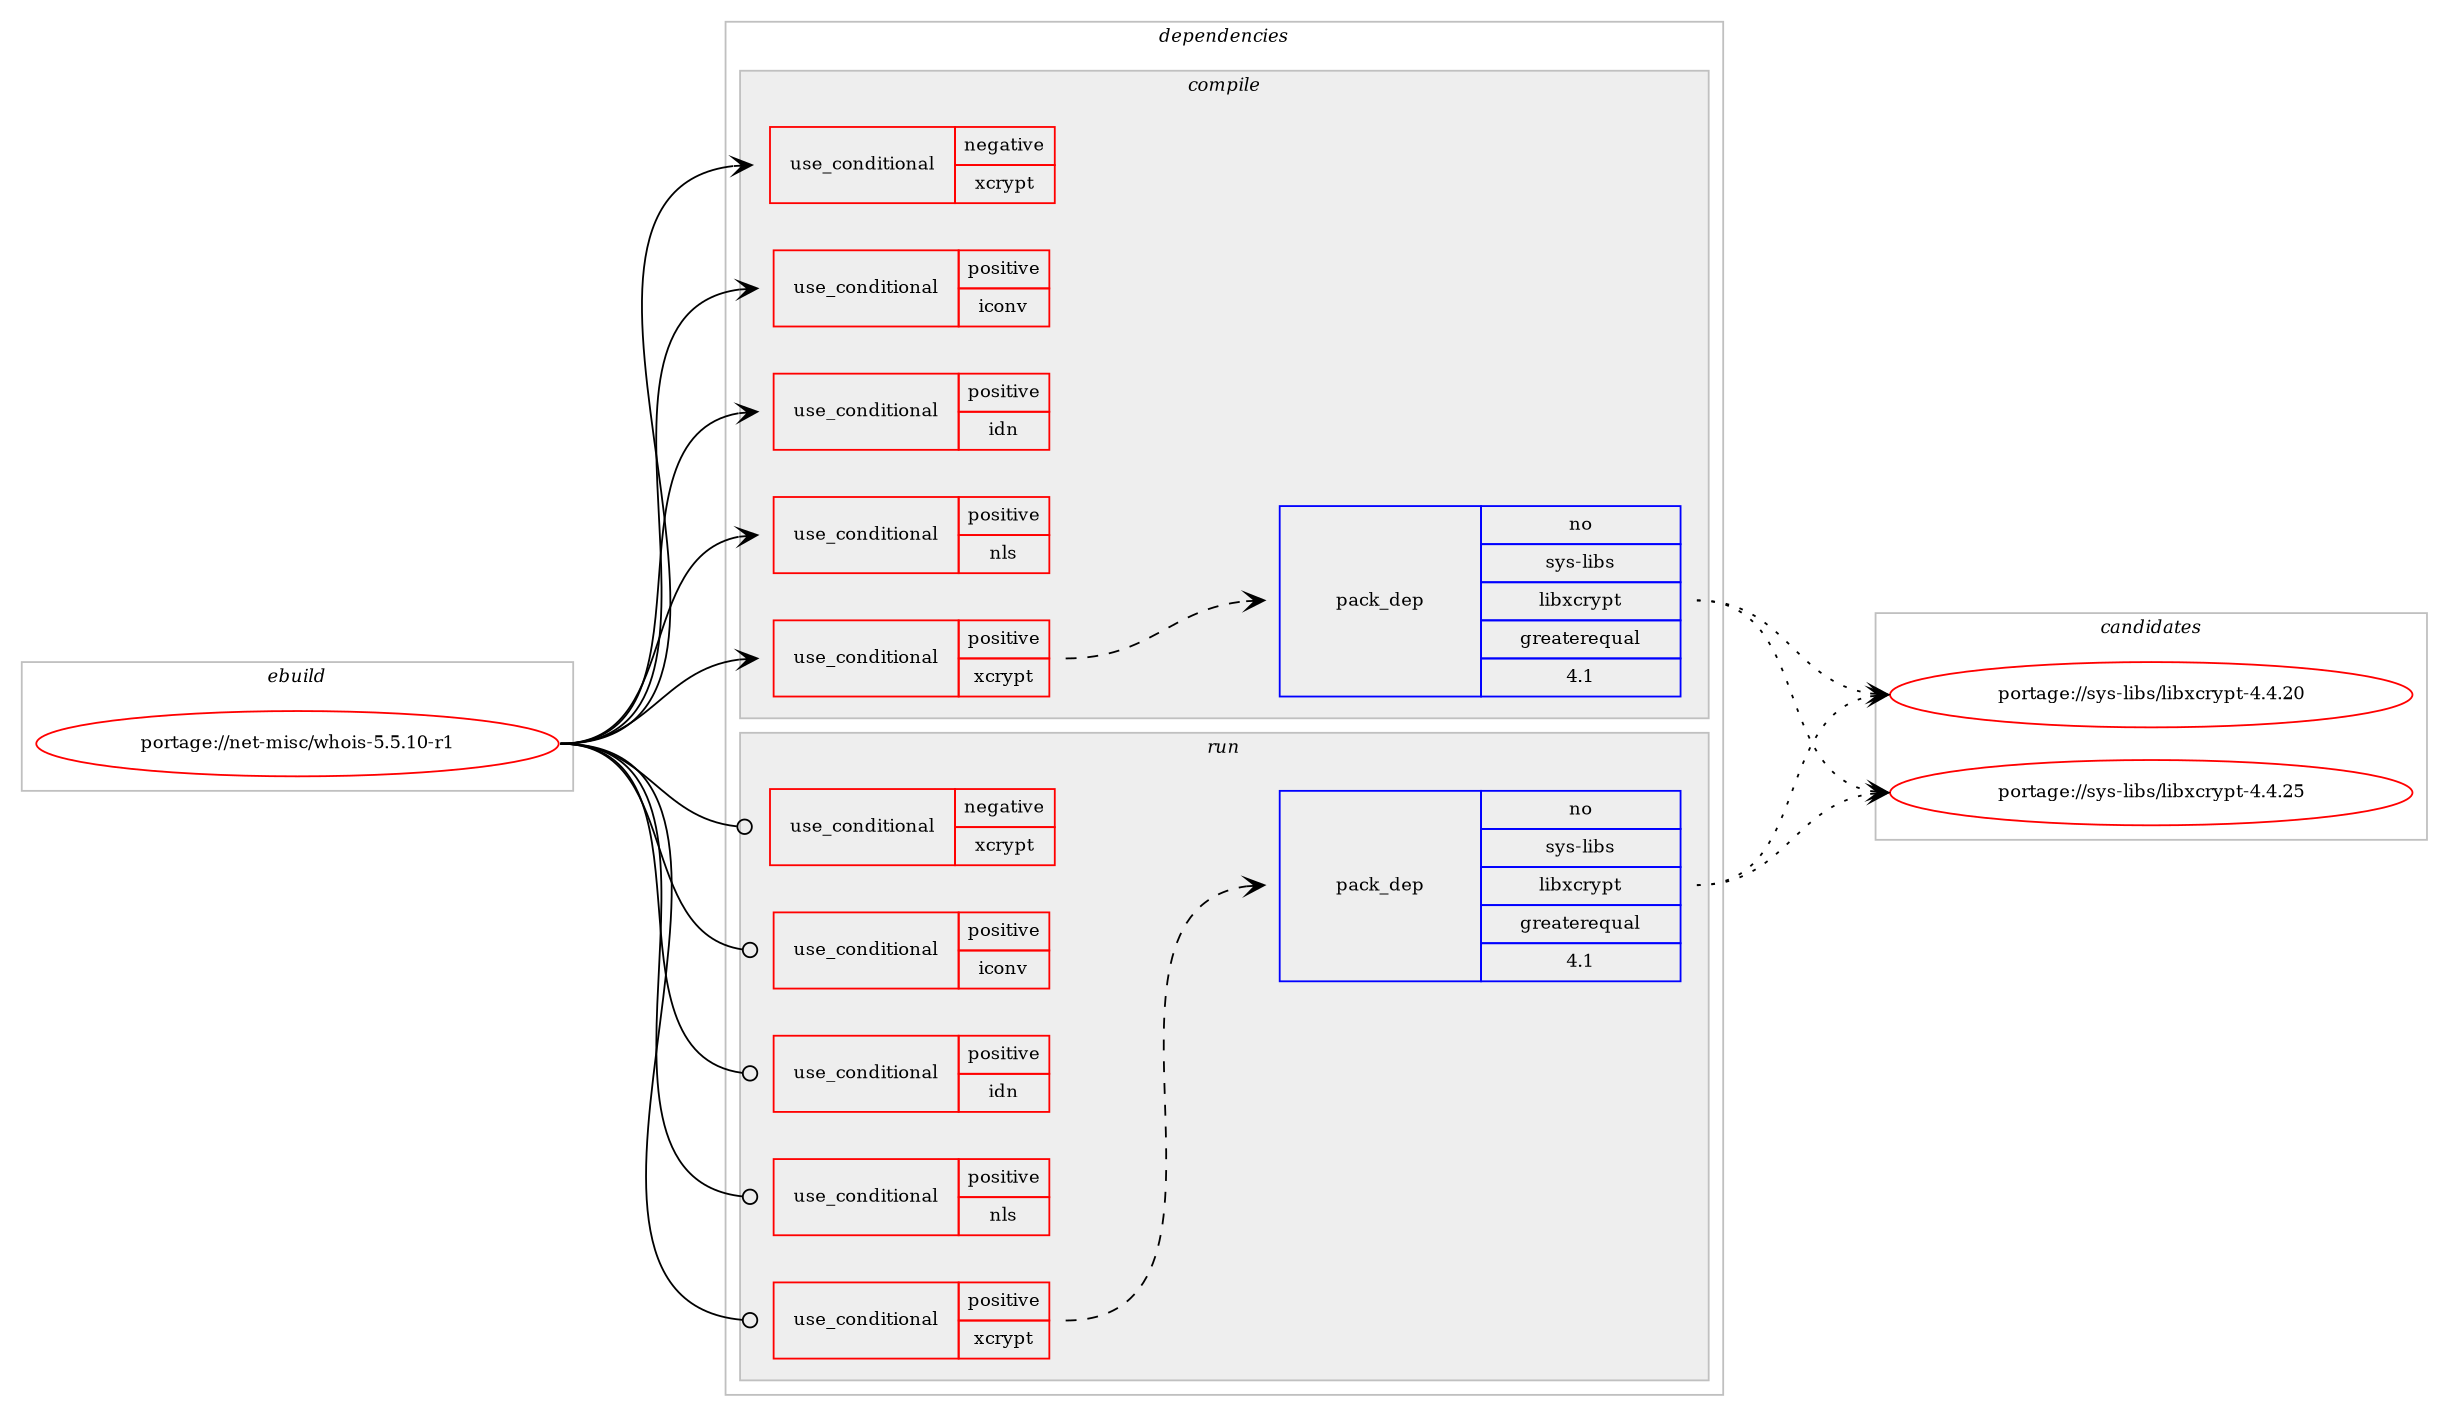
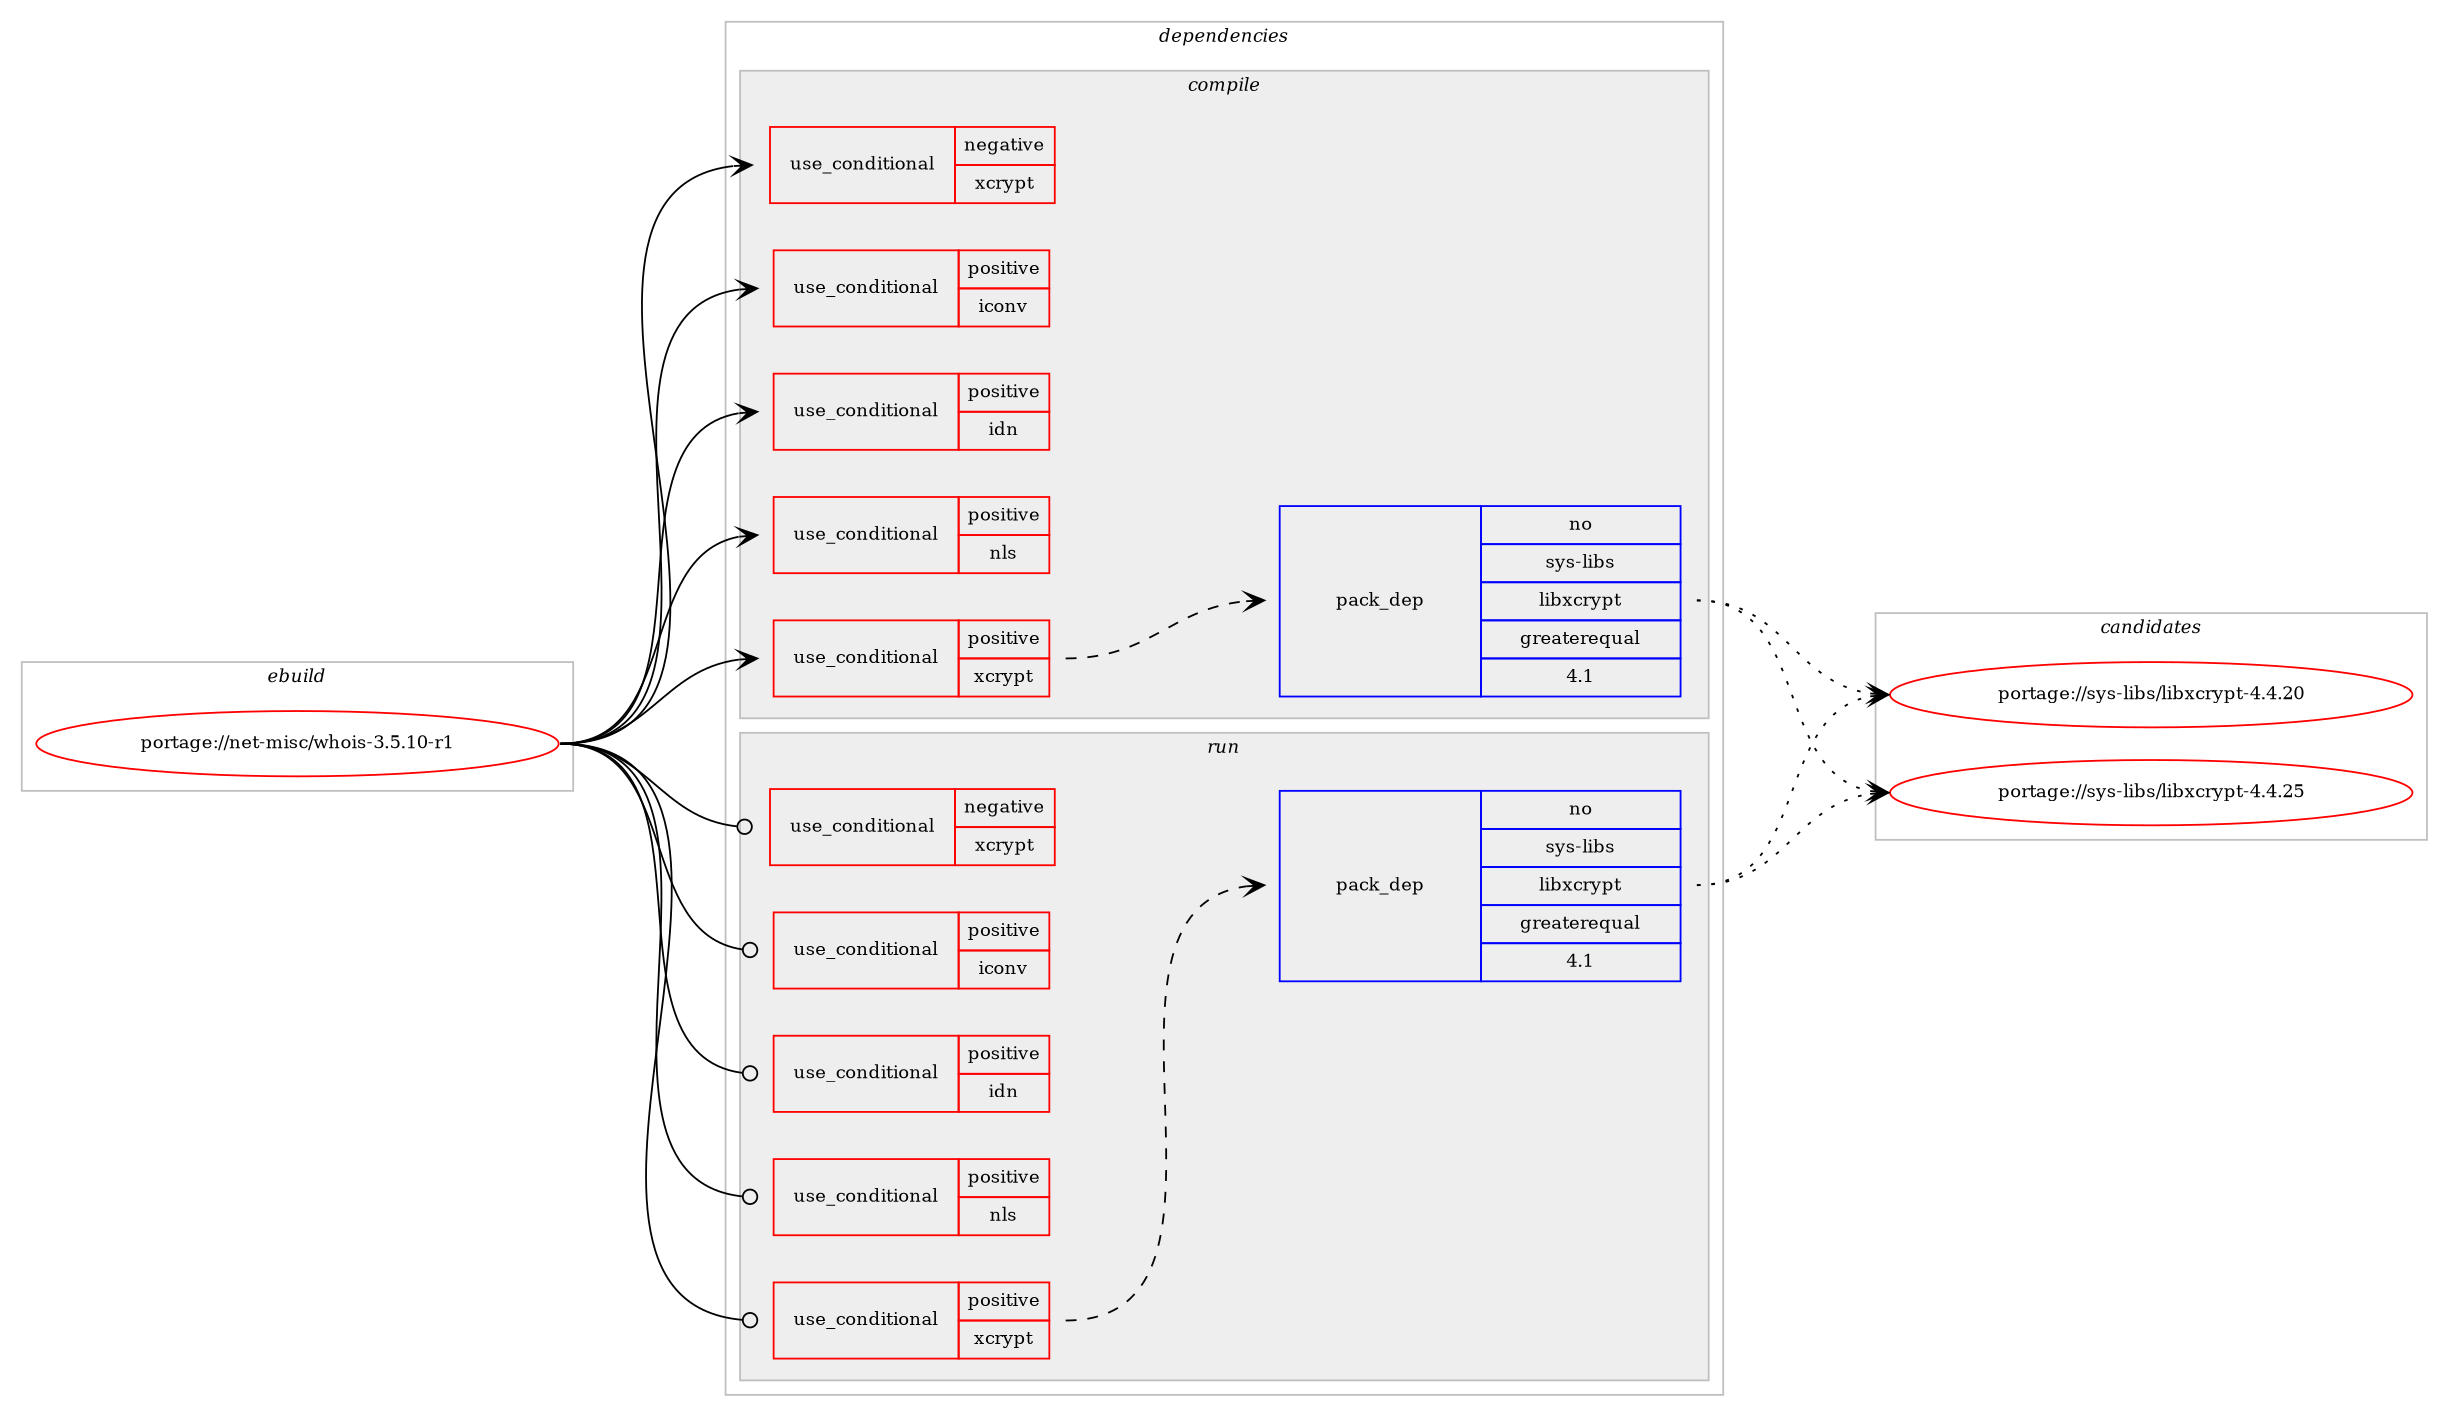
node "portage://net-misc/whois-5.5.10-r1": label "portage://net-misc/whois-5.5.10-r1" -> "portage://net-misc/whois-3.5.10-r1"
